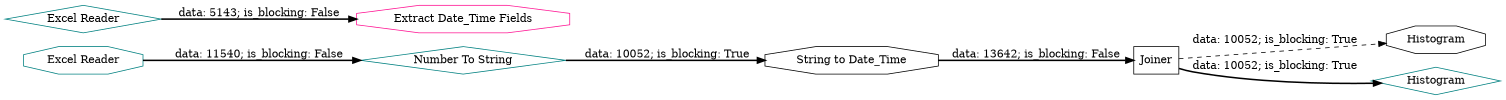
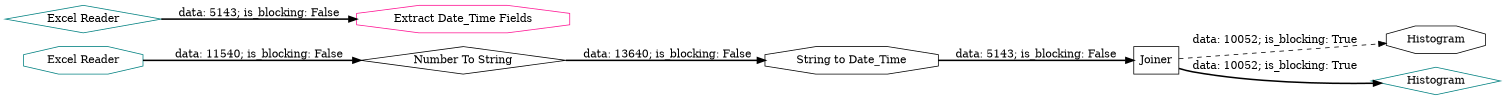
edge "Number To String" -> "String to Date_Time": label "data: 10052; is_blocking: True" -> "data: 13640; is_blocking: False"
edge "String to Date_Time" -> "Joiner": label "data: 13642; is_blocking: False" -> "data: 5143; is_blocking: False"
node "Number To String": color teal -> black
